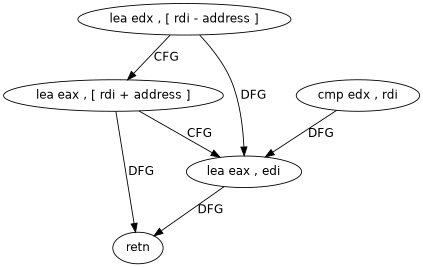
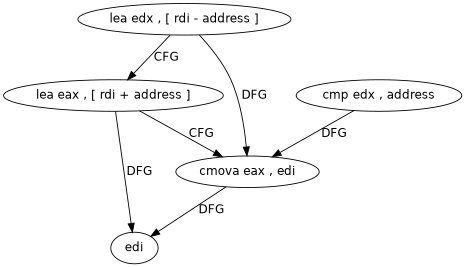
node "cmp edx , rdi": label "cmp edx , rdi" -> "cmp edx , address"
node "lea eax , edi": label "lea eax , edi" -> "cmova eax , edi"
node "retn": label "retn" -> "edi"
